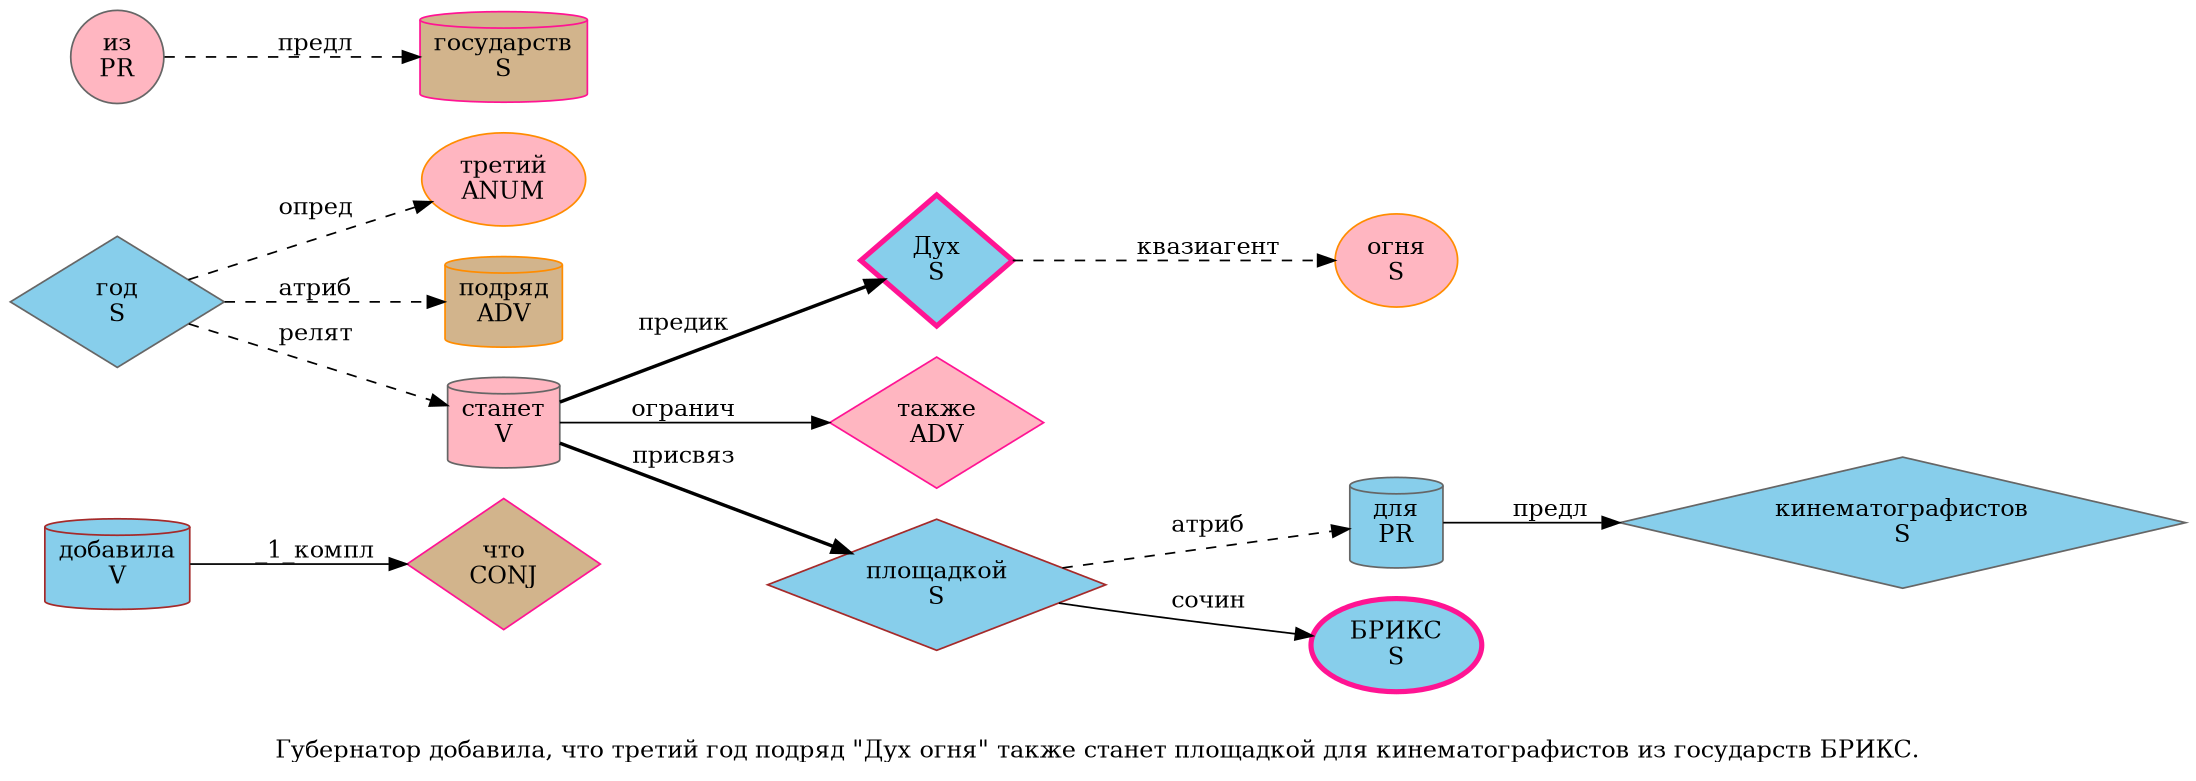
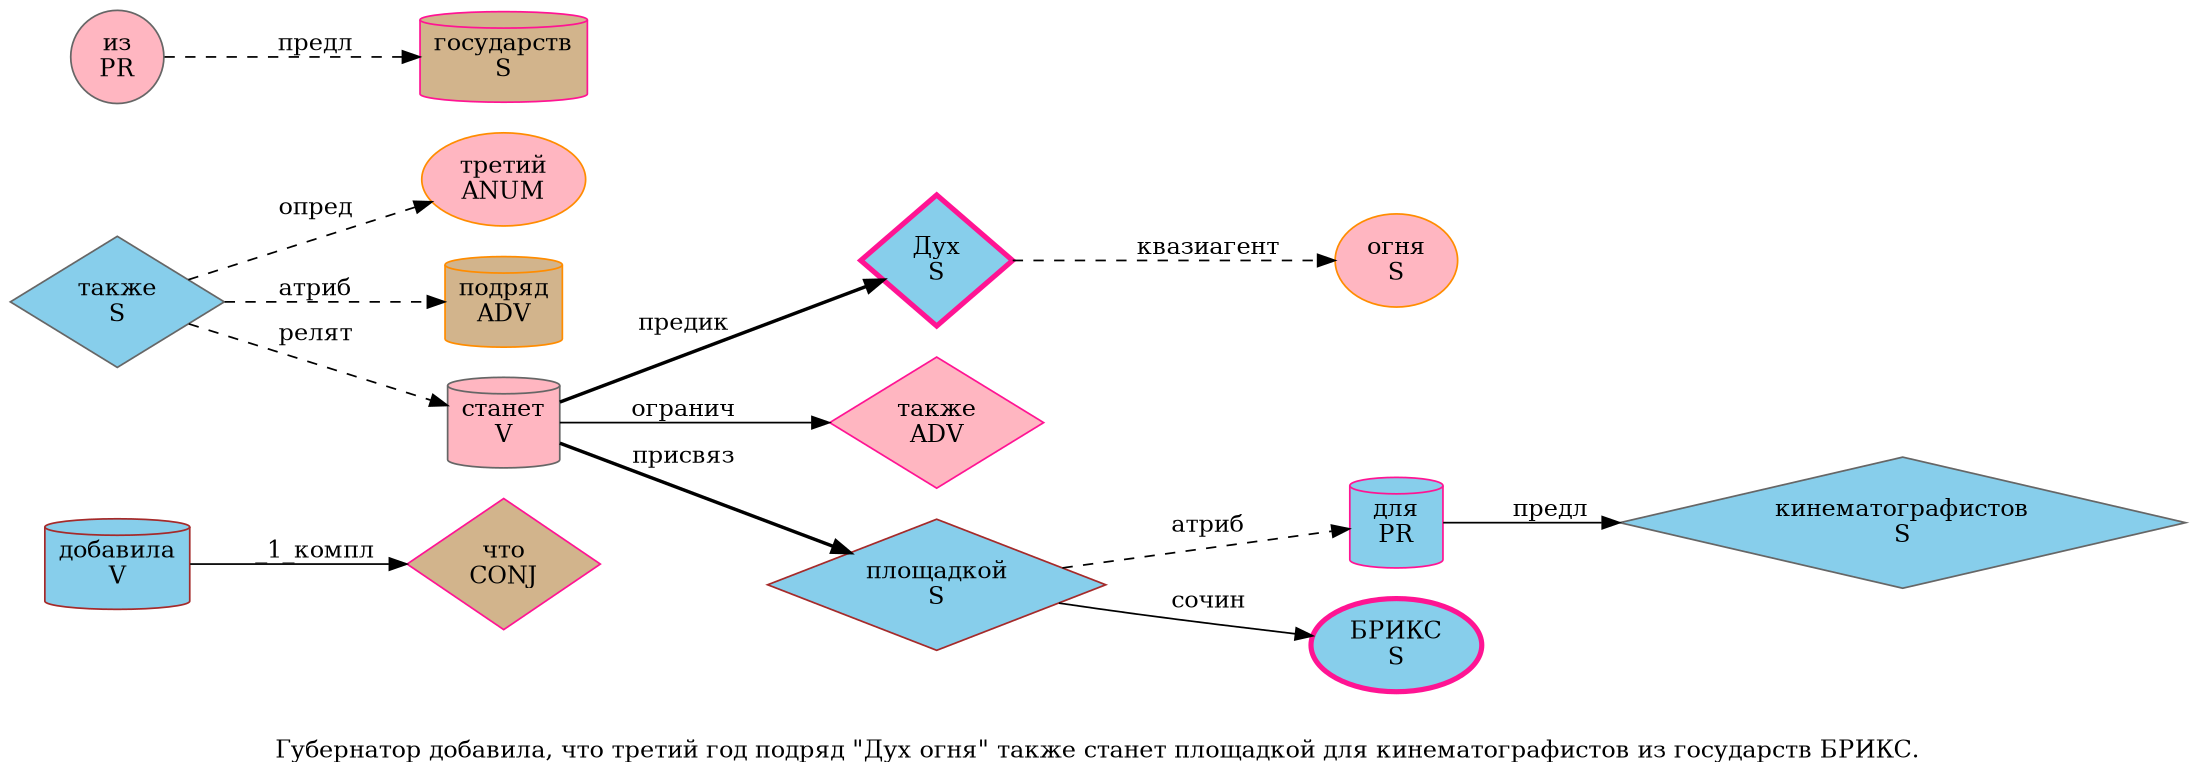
node "год S": label "год S" -> "также S"
node "для PR": color gray40 -> deeppink
